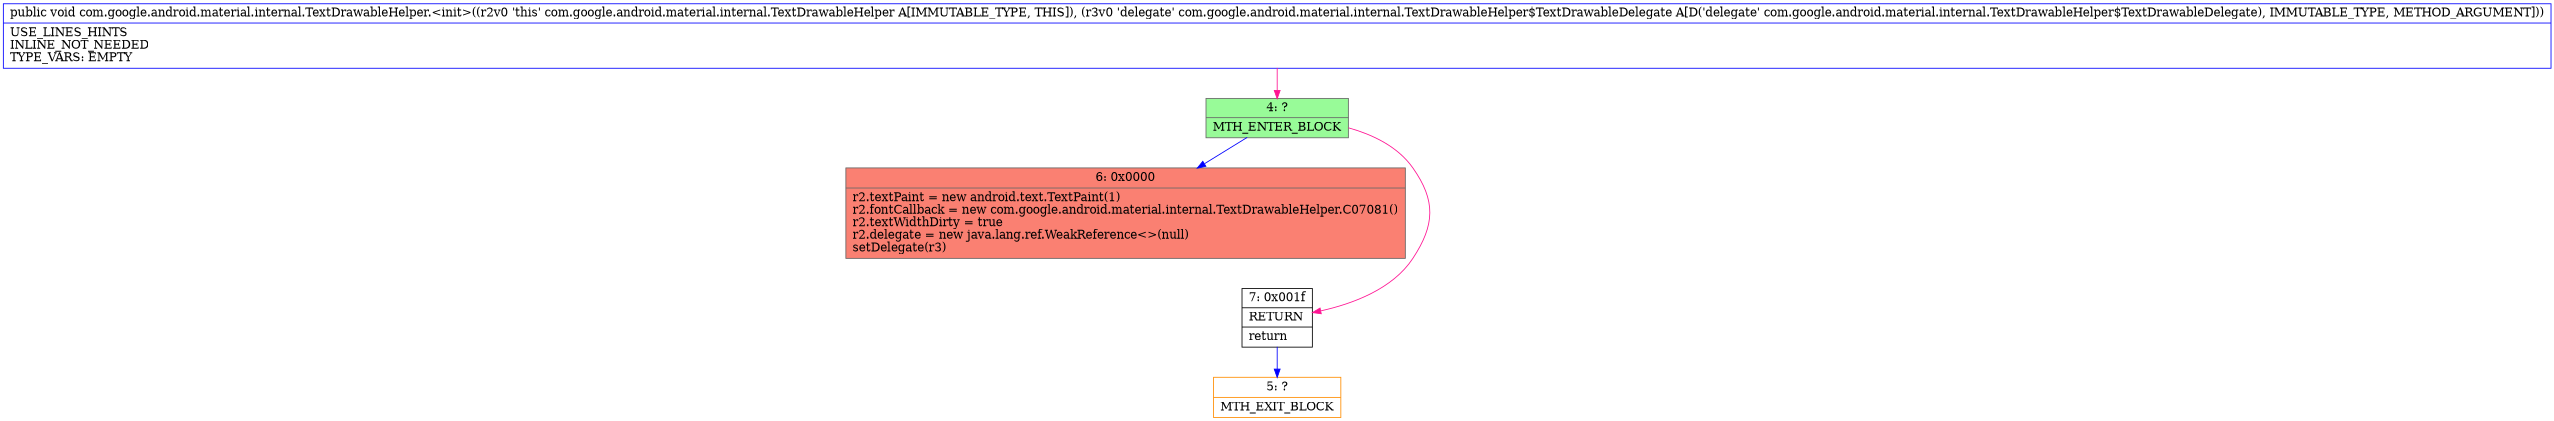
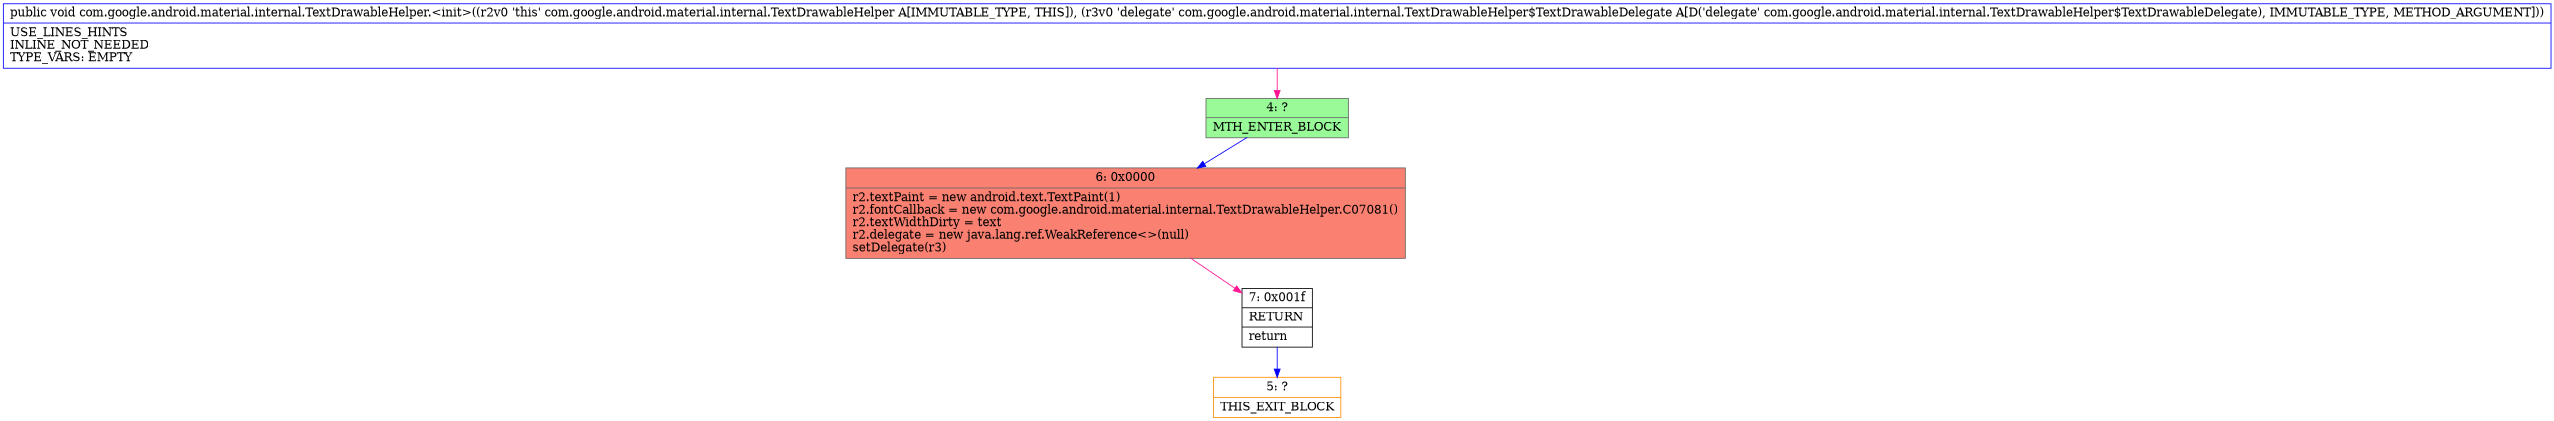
node "6: 0x0000": text "r2.textWidthDirty = true" -> "r2.textWidthDirty = text"
edge "4: ?" -> "7: 0x001f": now "6: 0x0000" -> "7: 0x001f"
node "5: ?": text "MTH_EXIT_BLOCK" -> "THIS_EXIT_BLOCK"
